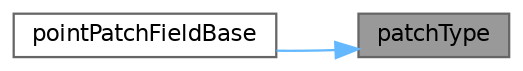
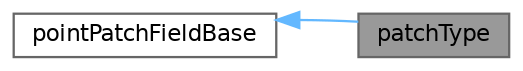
edge "pointPatchFieldBase" -> "patchType": reversed
